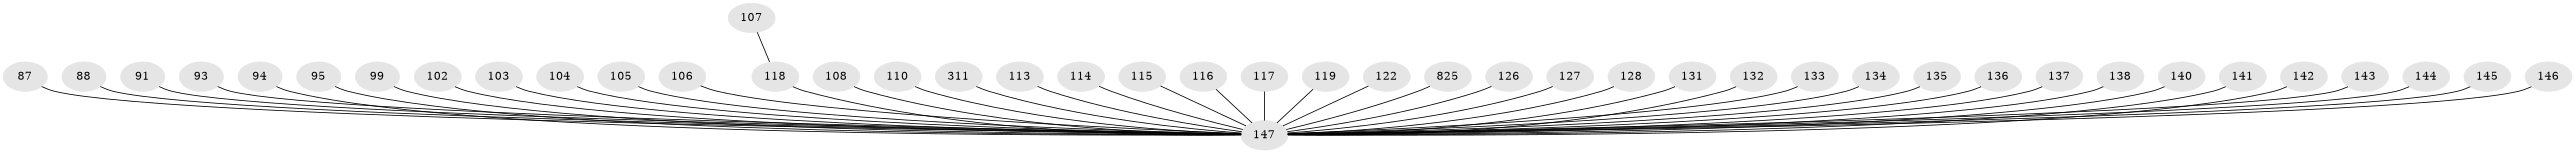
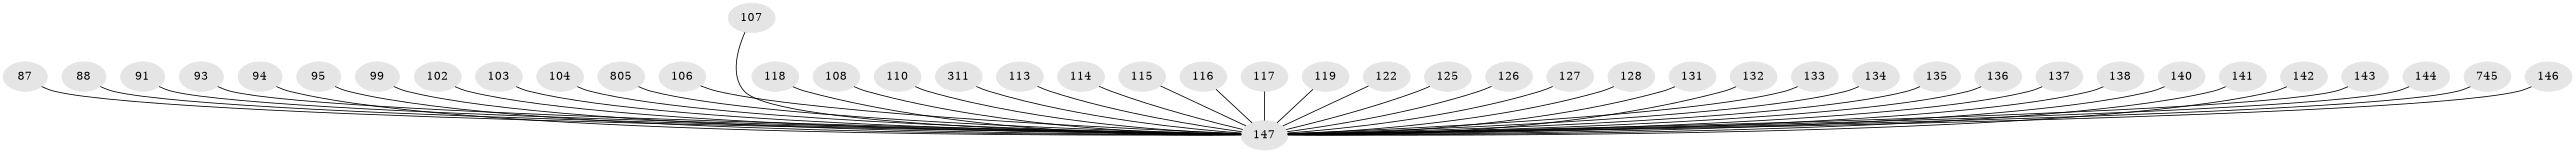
edge "107" -- "118": now "107" -- "147"
node "105": label "105" -> "805"
node "825": label "825" -> "125"
node "145": label "145" -> "745"
